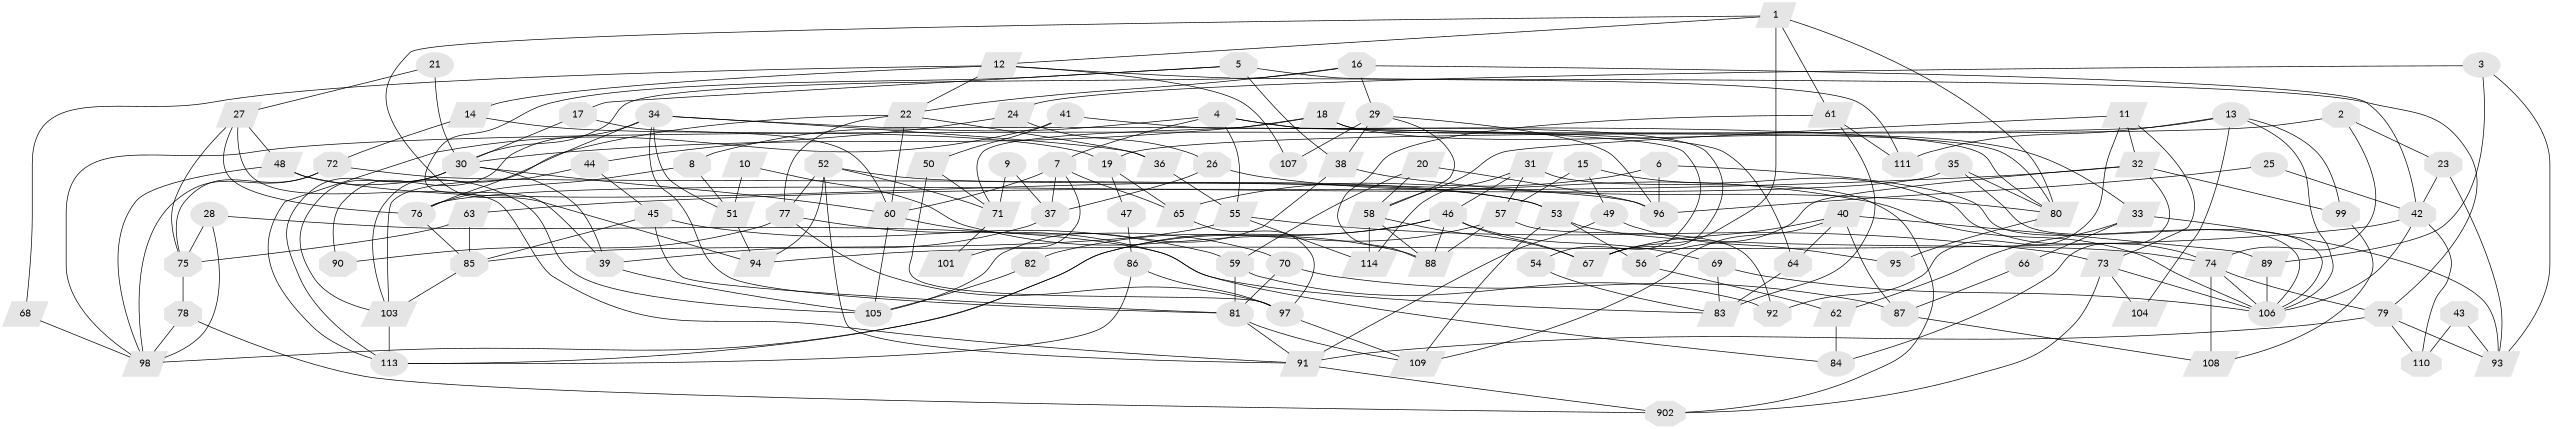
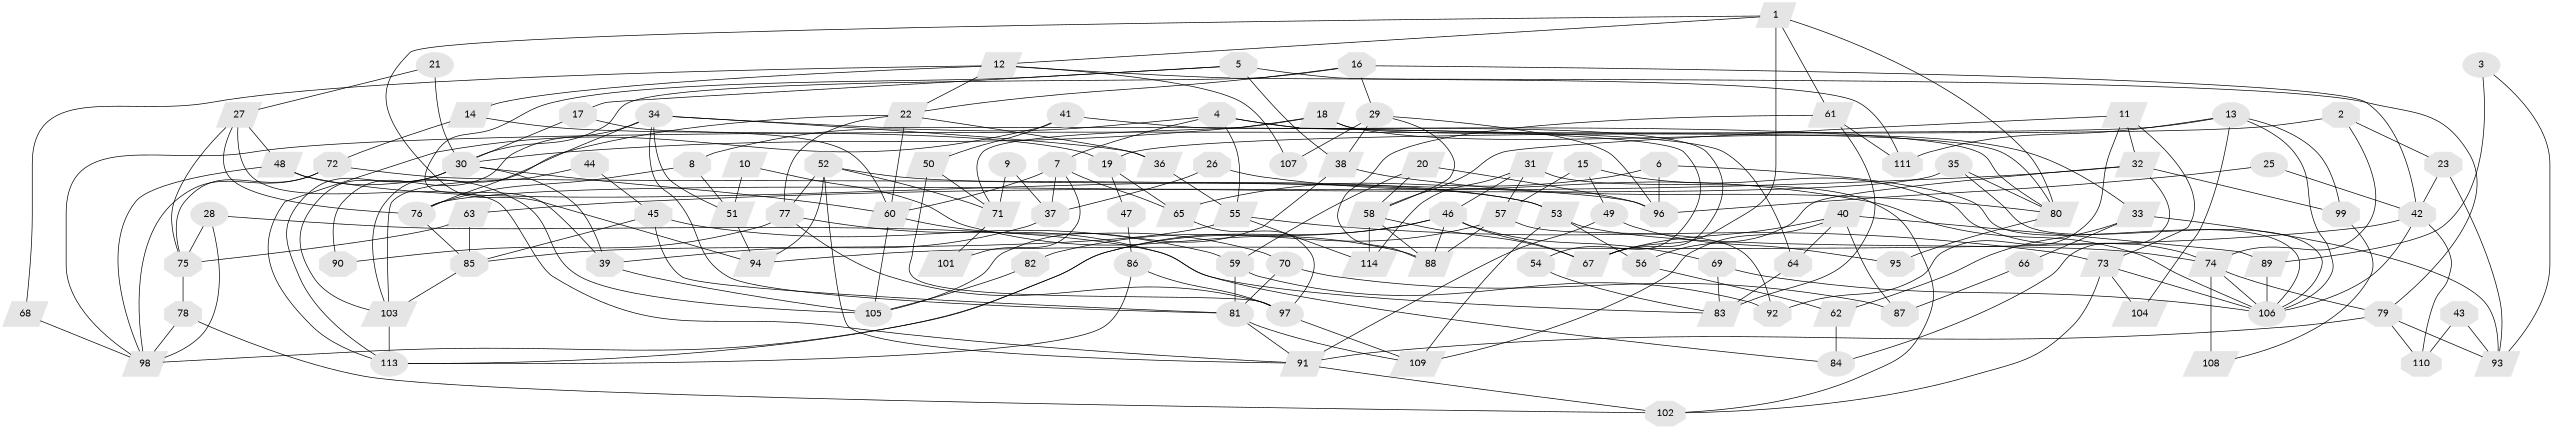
node "24": removed
edge "87" -- "108": removed
node "902": label "902" -> "102"
